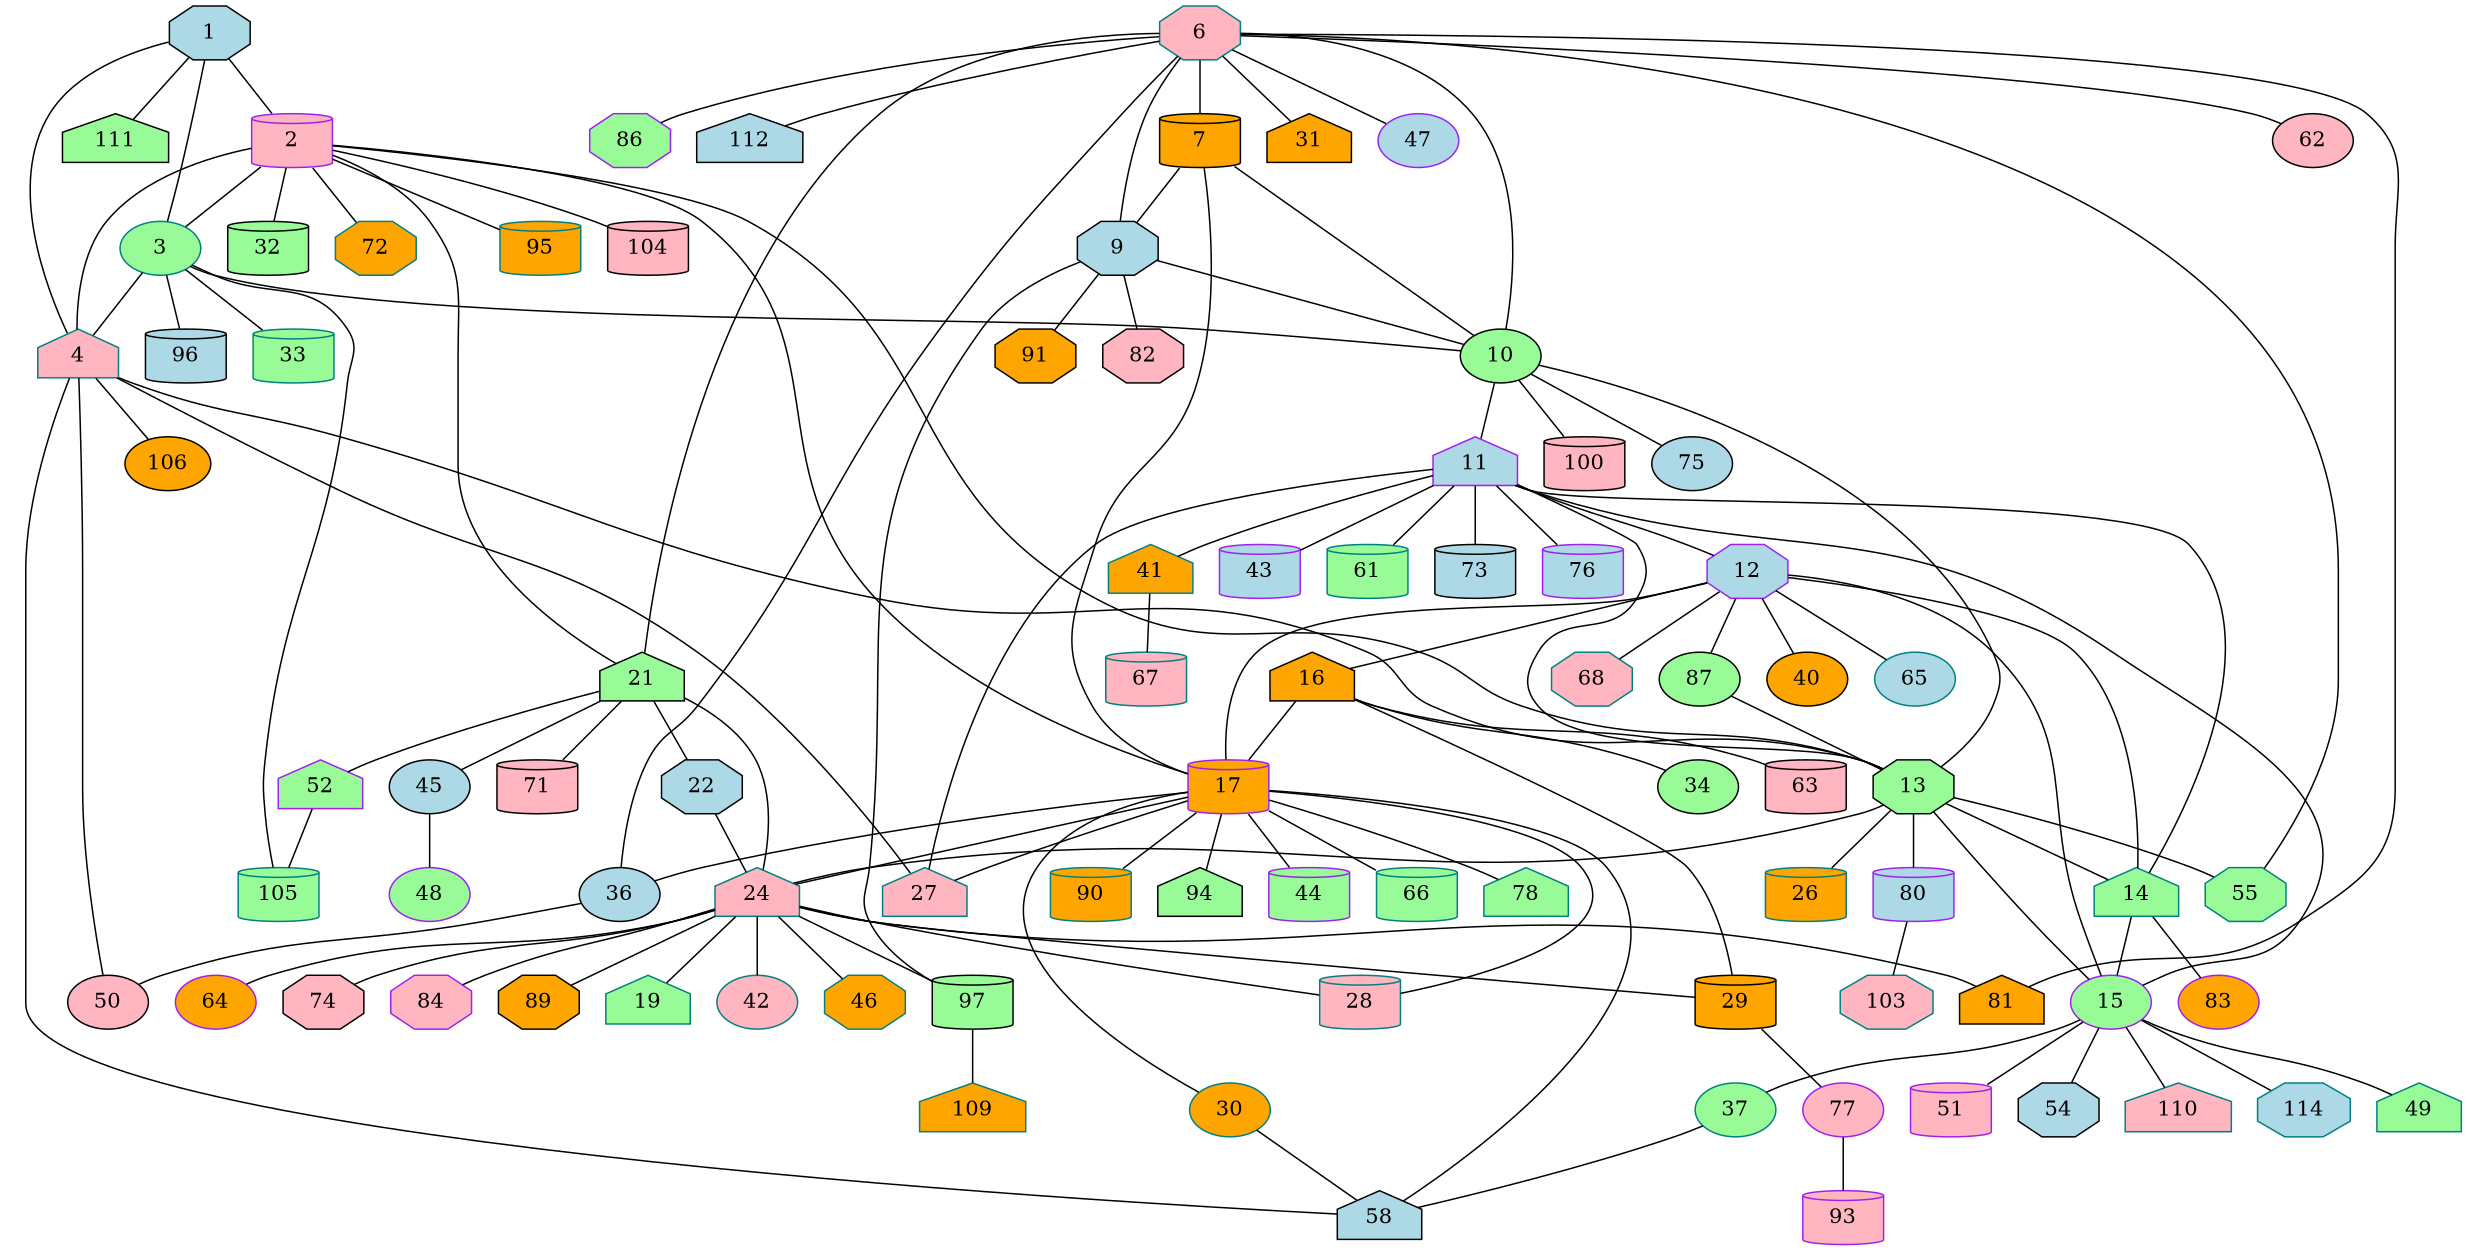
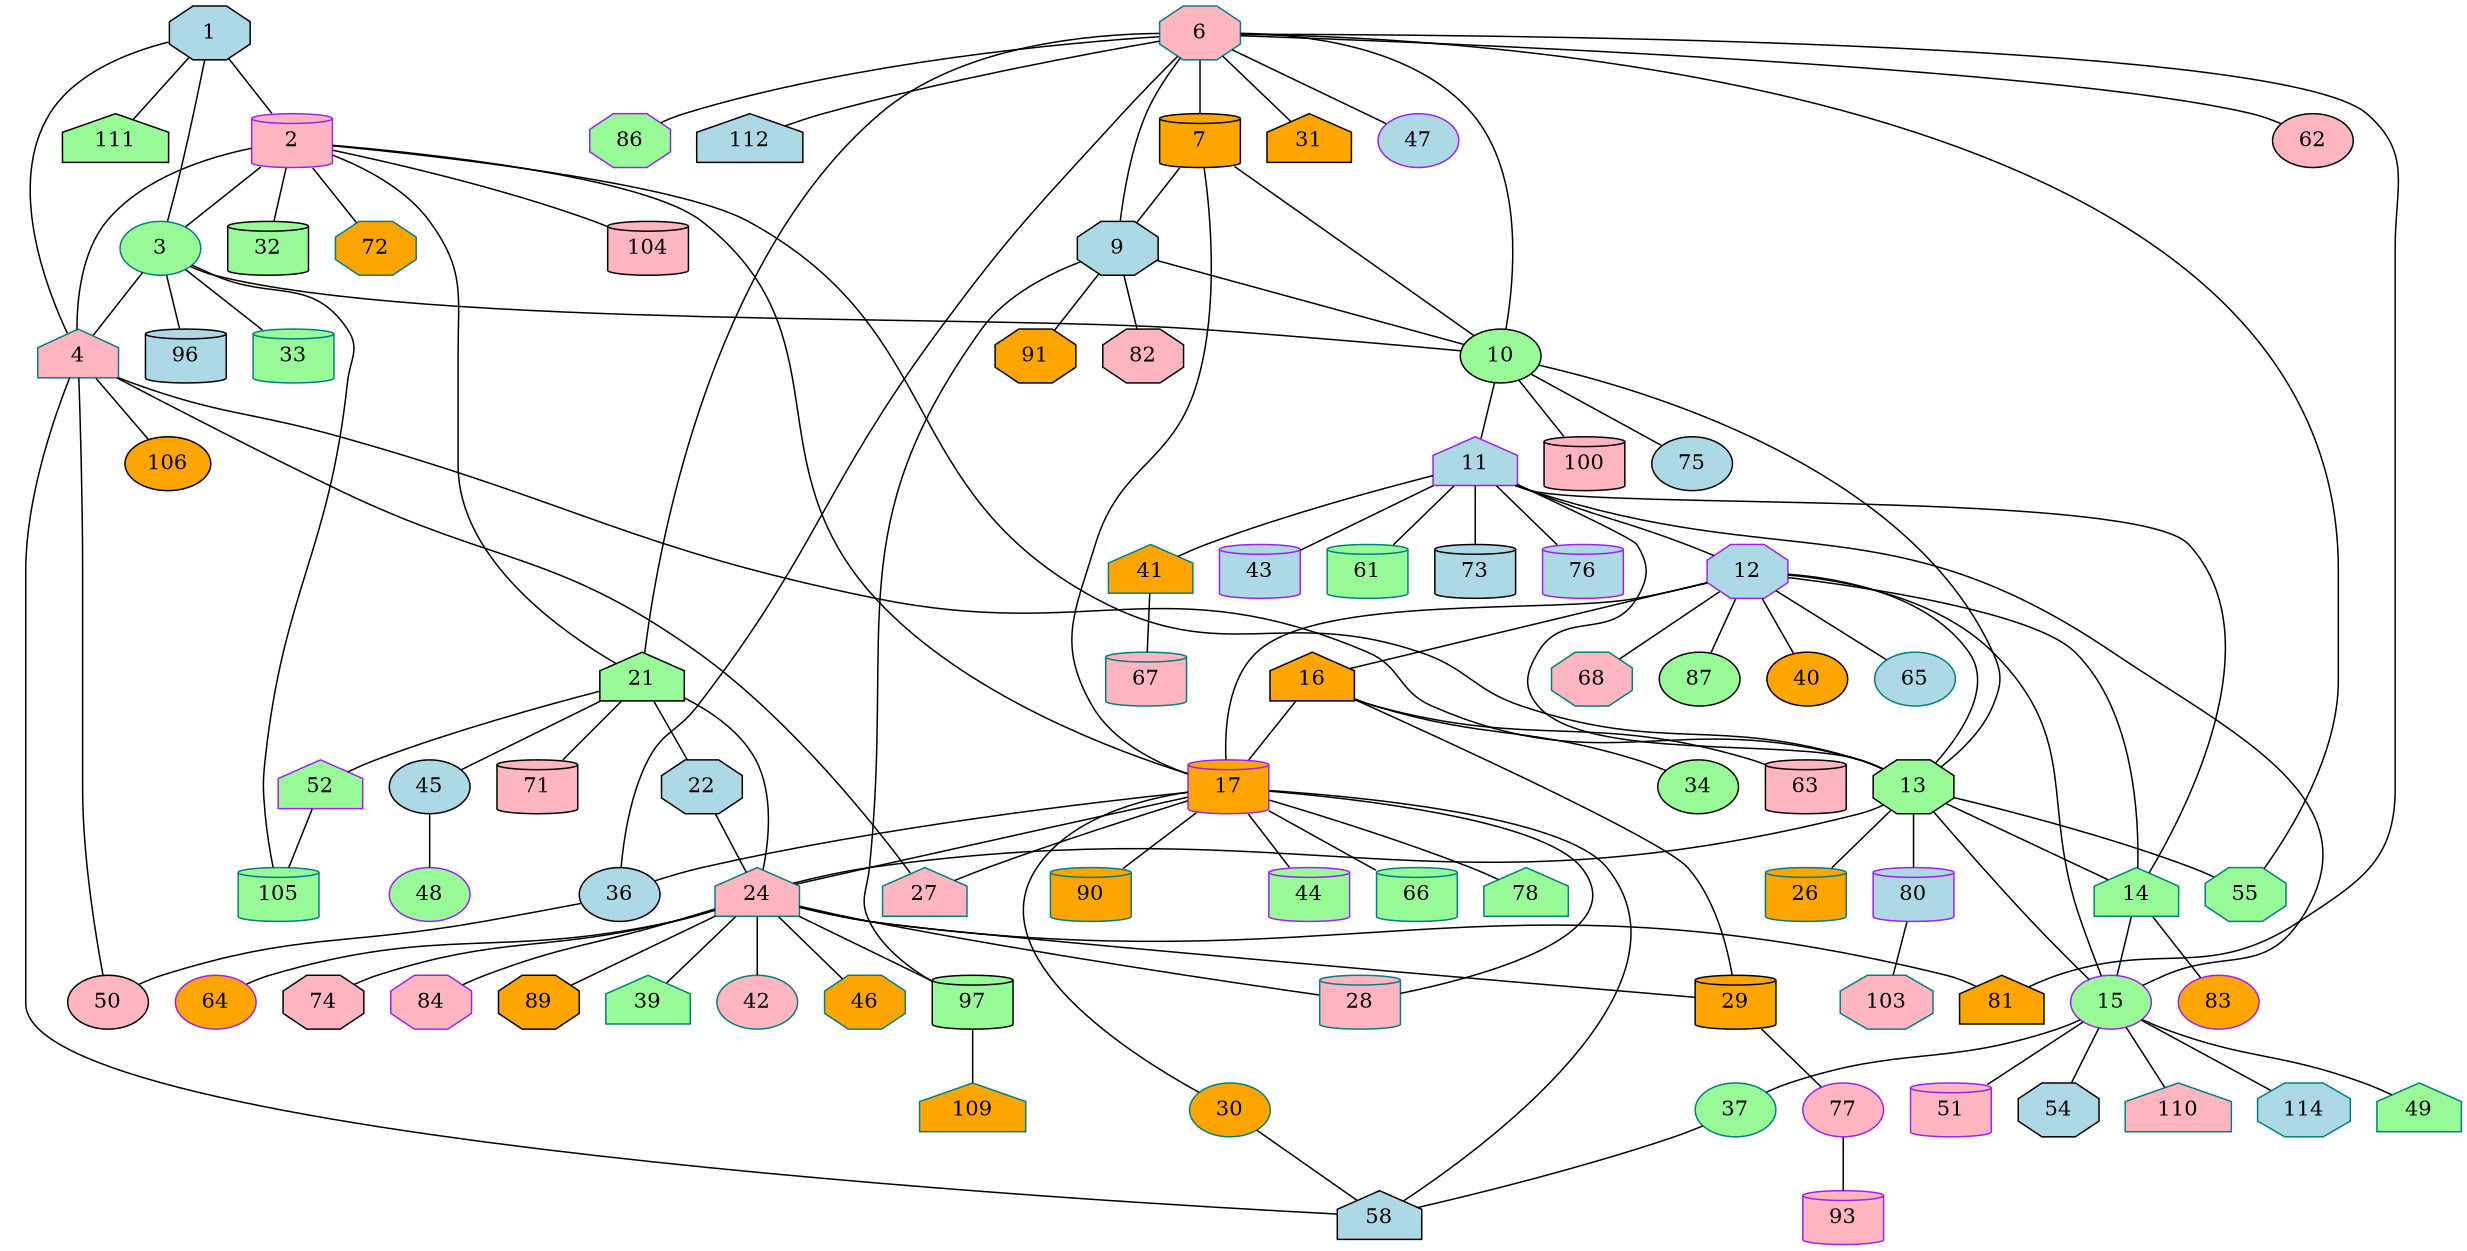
node "95": removed
edge "11" -- "27": removed
edge "87" -- "13": now "12" -- "13"
node "94": removed
node "19": label "19" -> "39"
